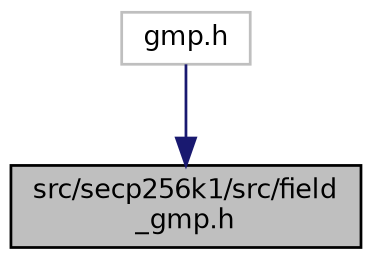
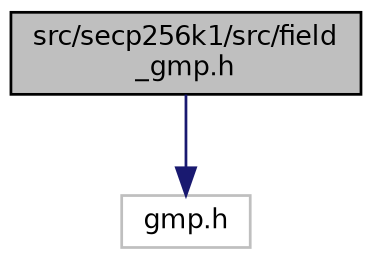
edge "gmp.h" -> "src/secp256k1/src/field _gmp.h": reversed
